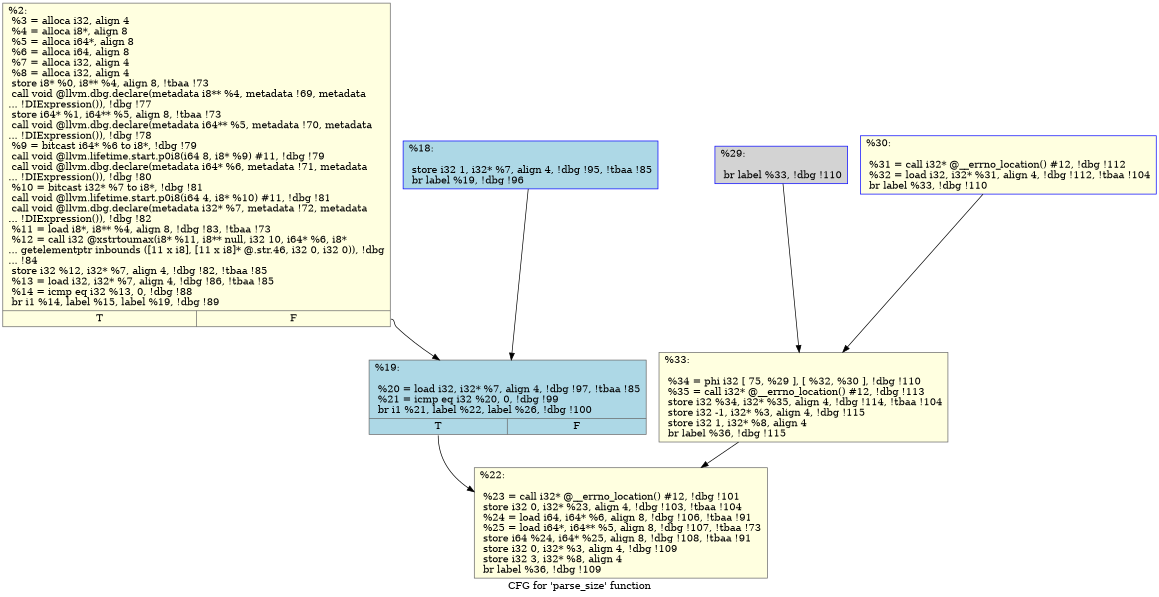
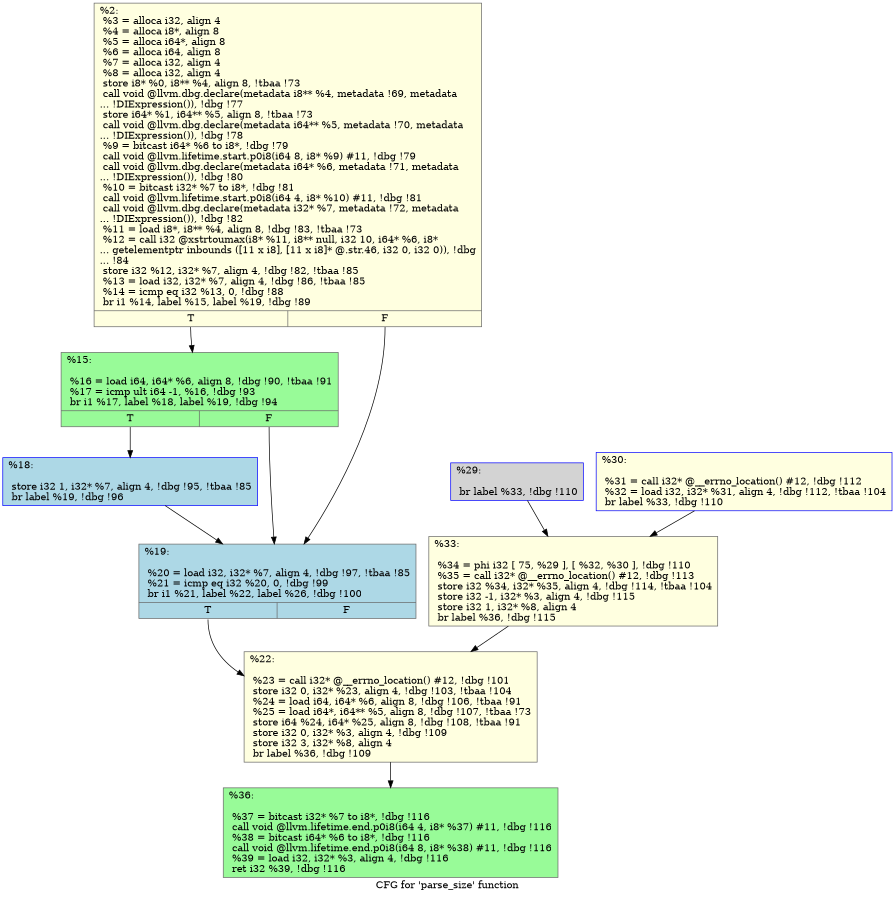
node "%15:": added
node "%36:": added
